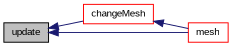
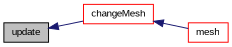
edge "mesh" -> "update": removed
